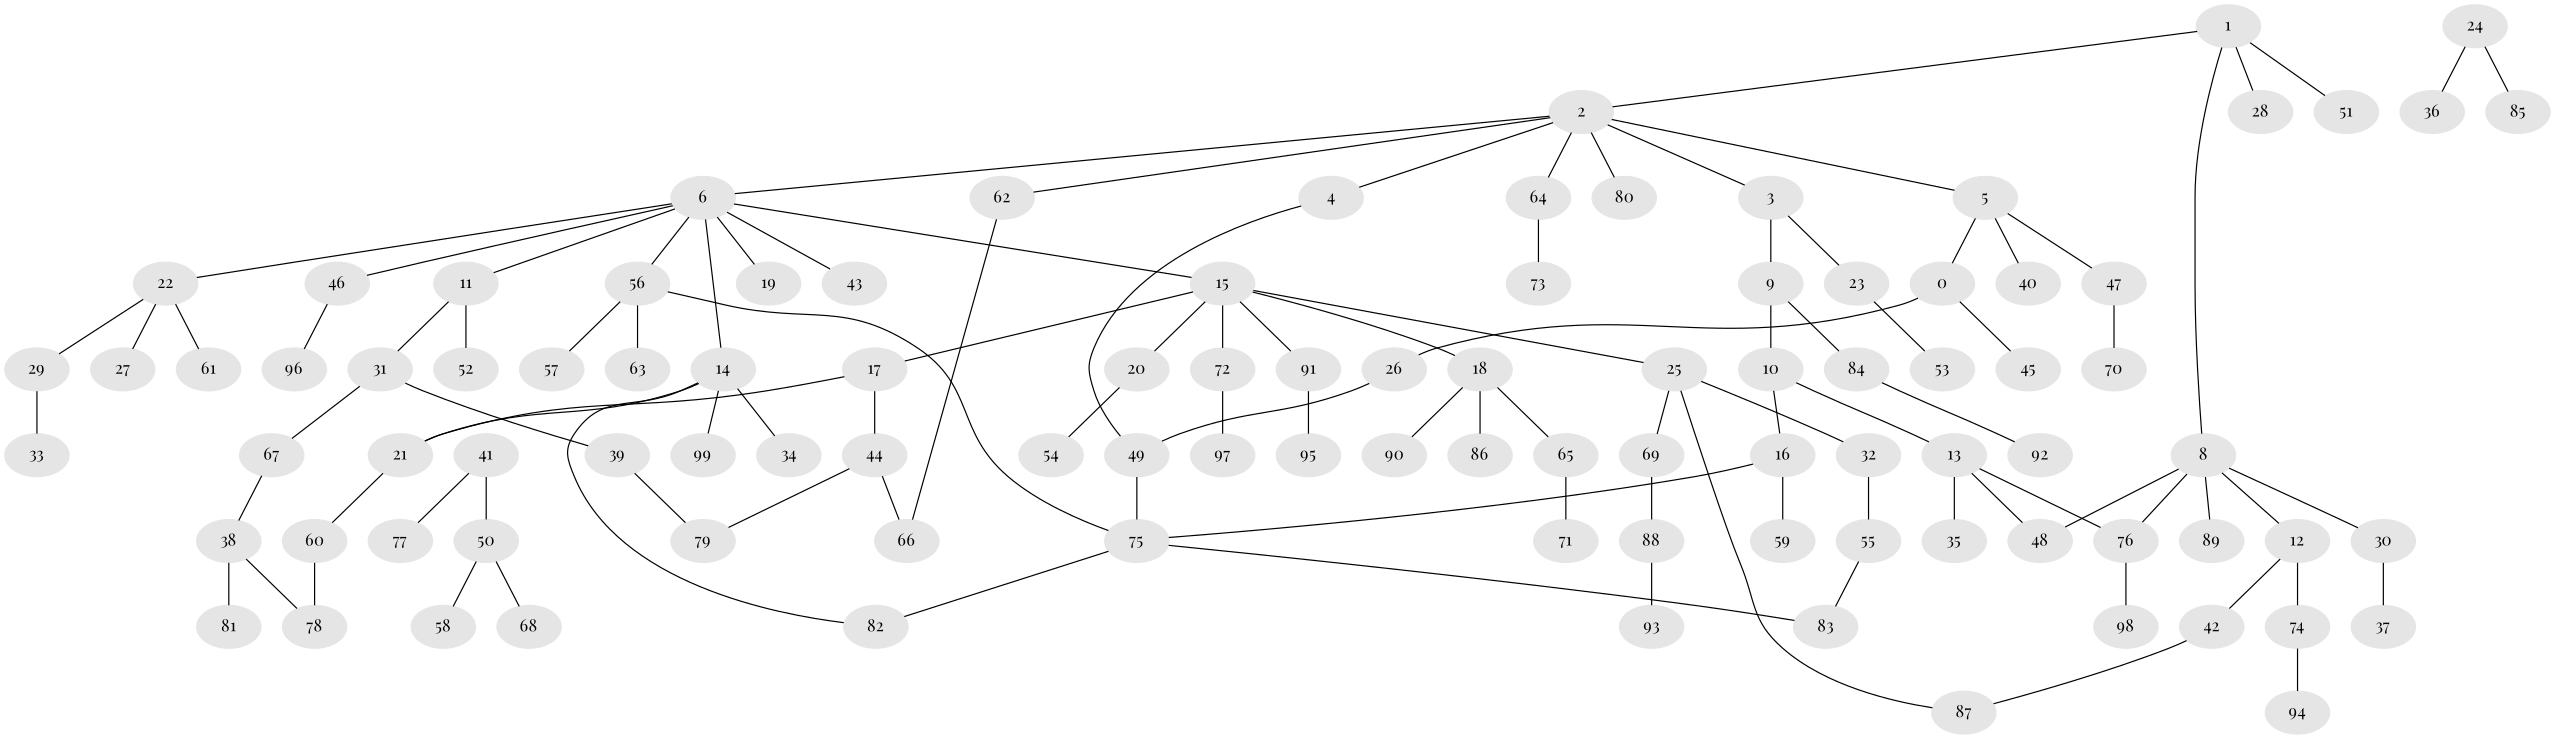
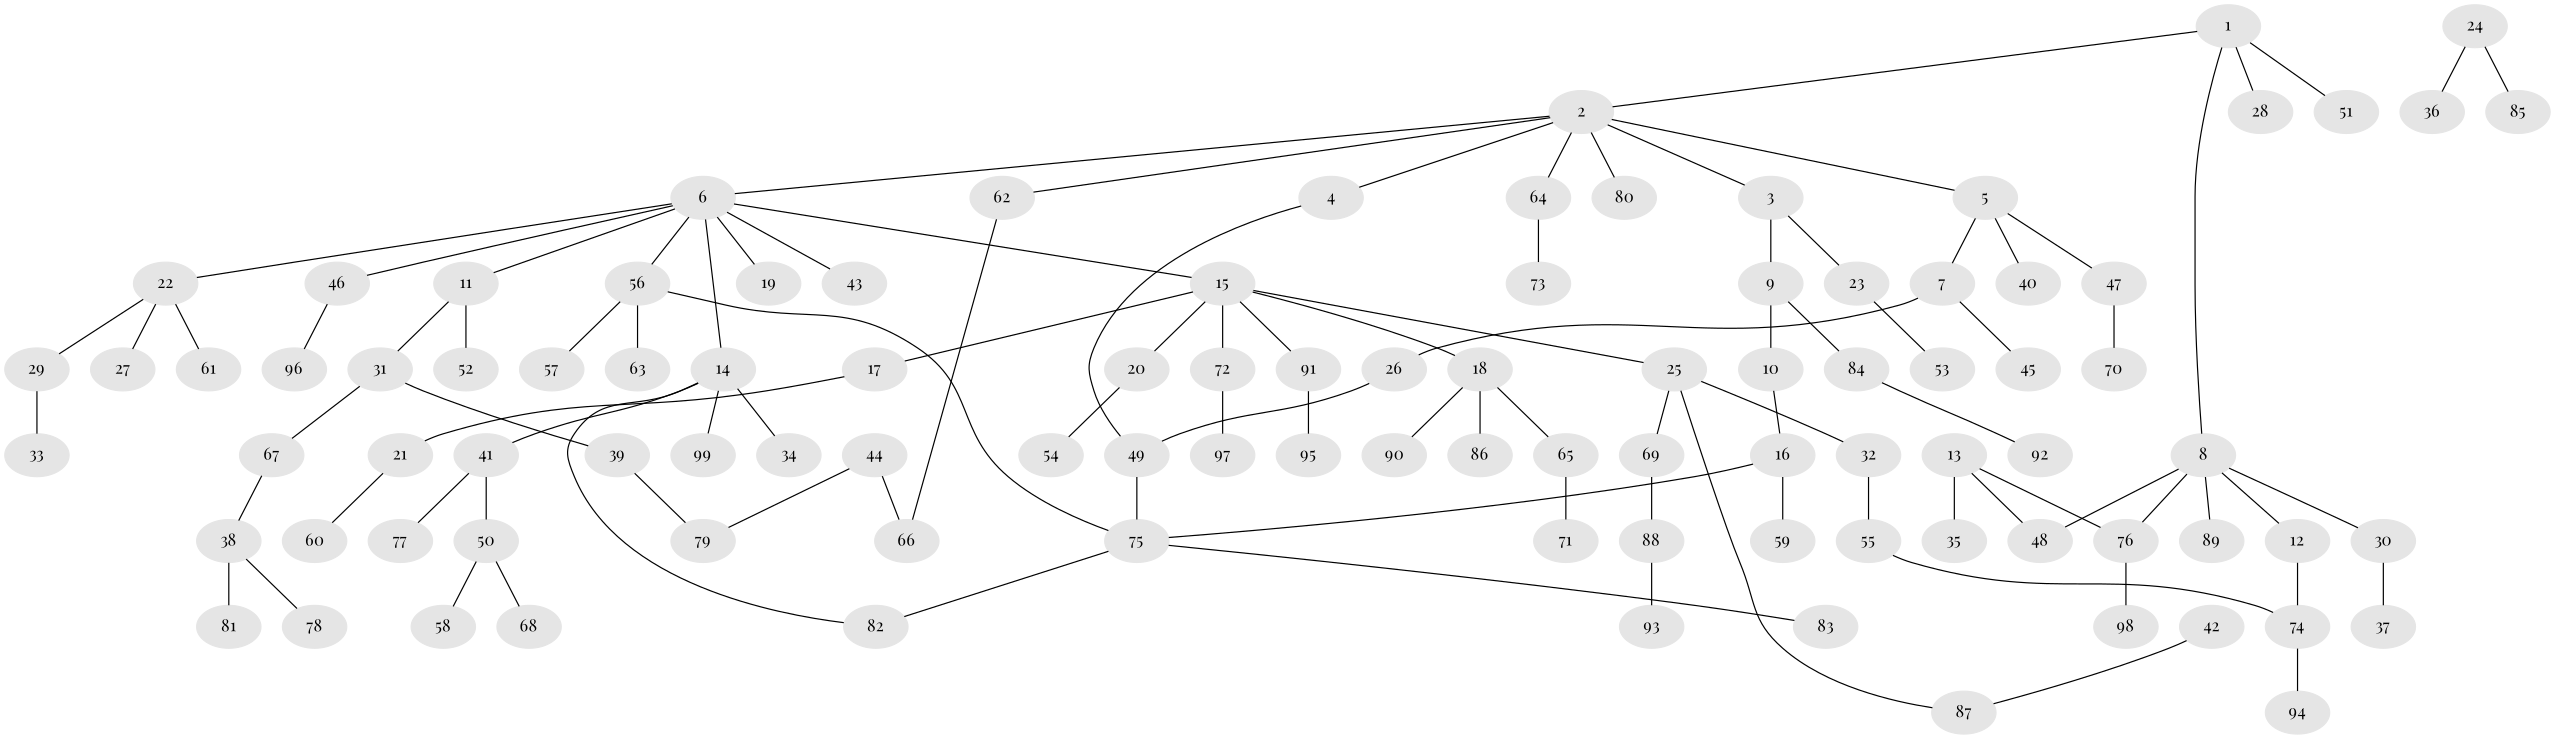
node "0": label "0" -> "7"
edge "14" -- "21": now "14" -- "41"
edge "17" -- "44": removed
edge "10" -- "13": removed
edge "60" -- "78": removed
edge "55" -- "83": now "55" -- "74"
edge "12" -- "42": removed
